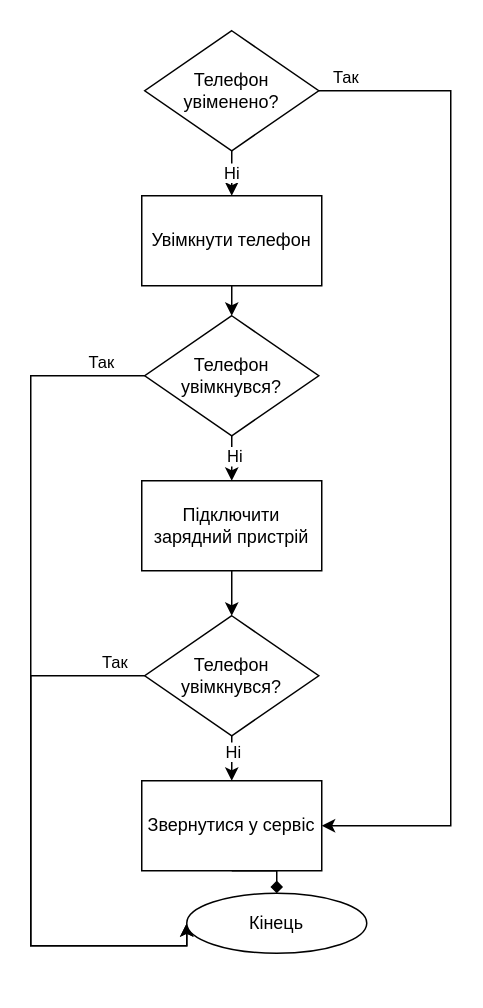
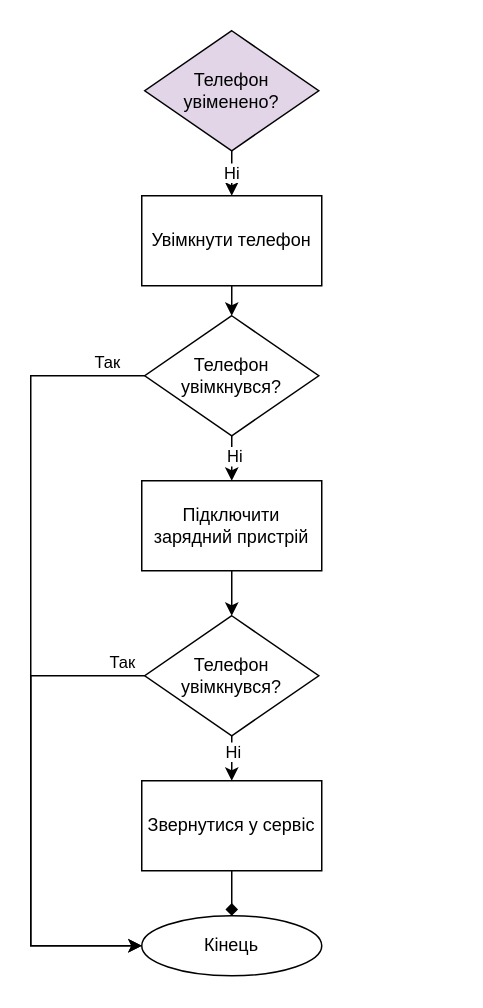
node "Телефон увіменено?": fillcolor #ffffff -> #e1d5e7
edge "Телефон увіменено?" -> "Звернутися у сервіс": removed, label "Так"
node "Кінець": moved (277, 923) -> (232, 946)
